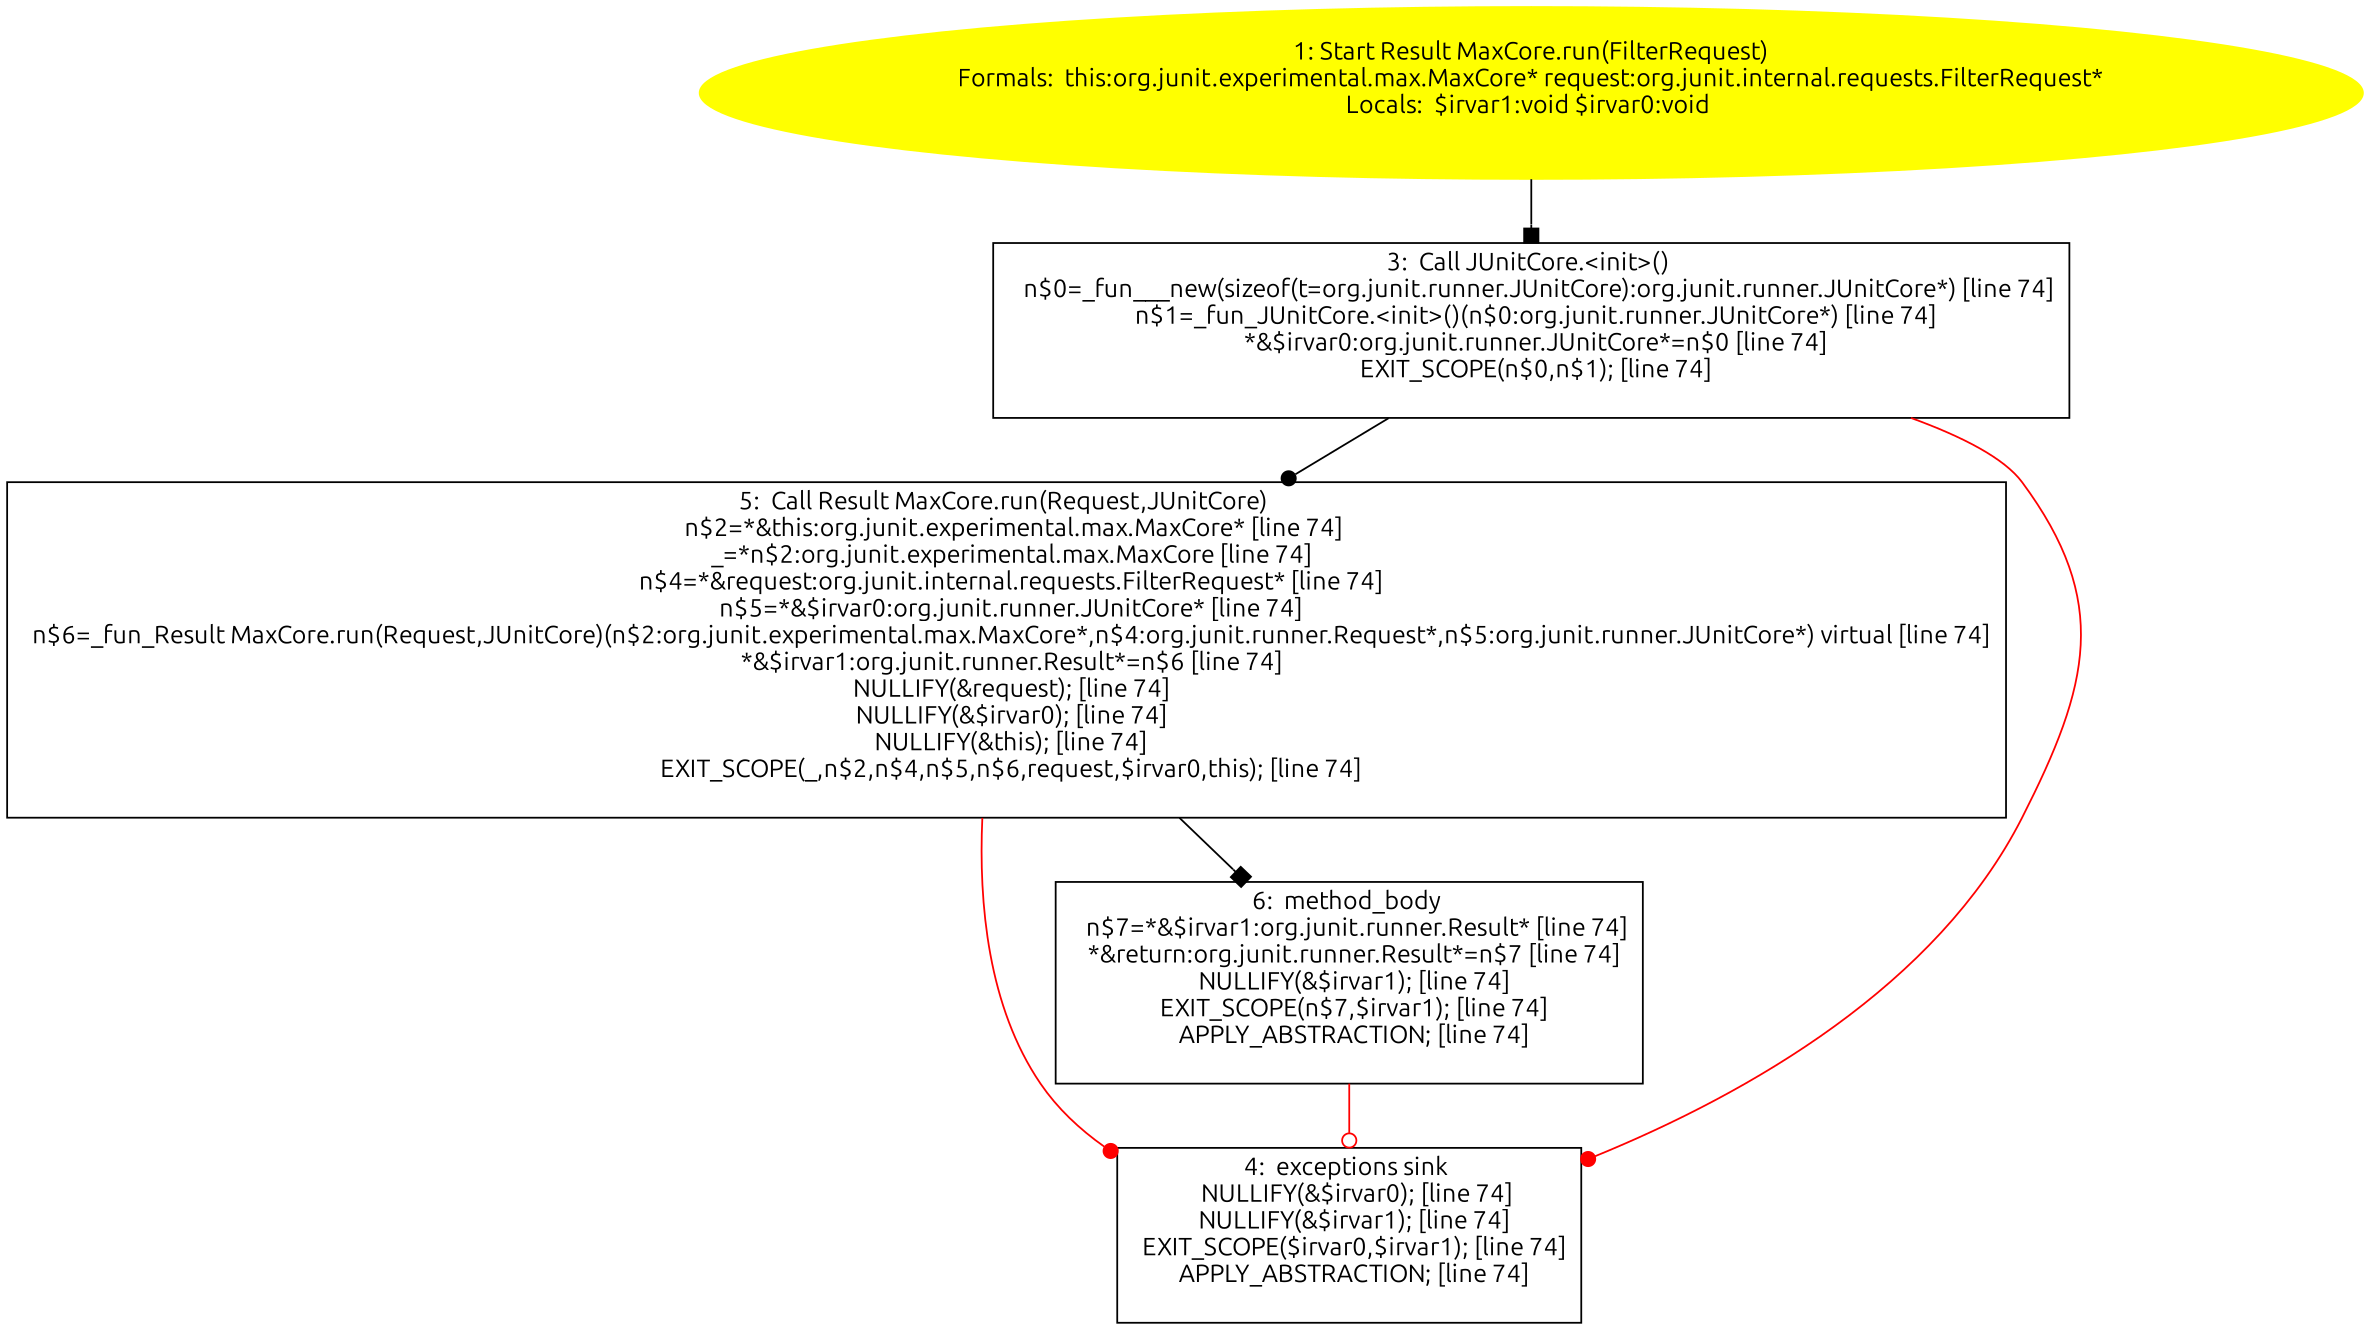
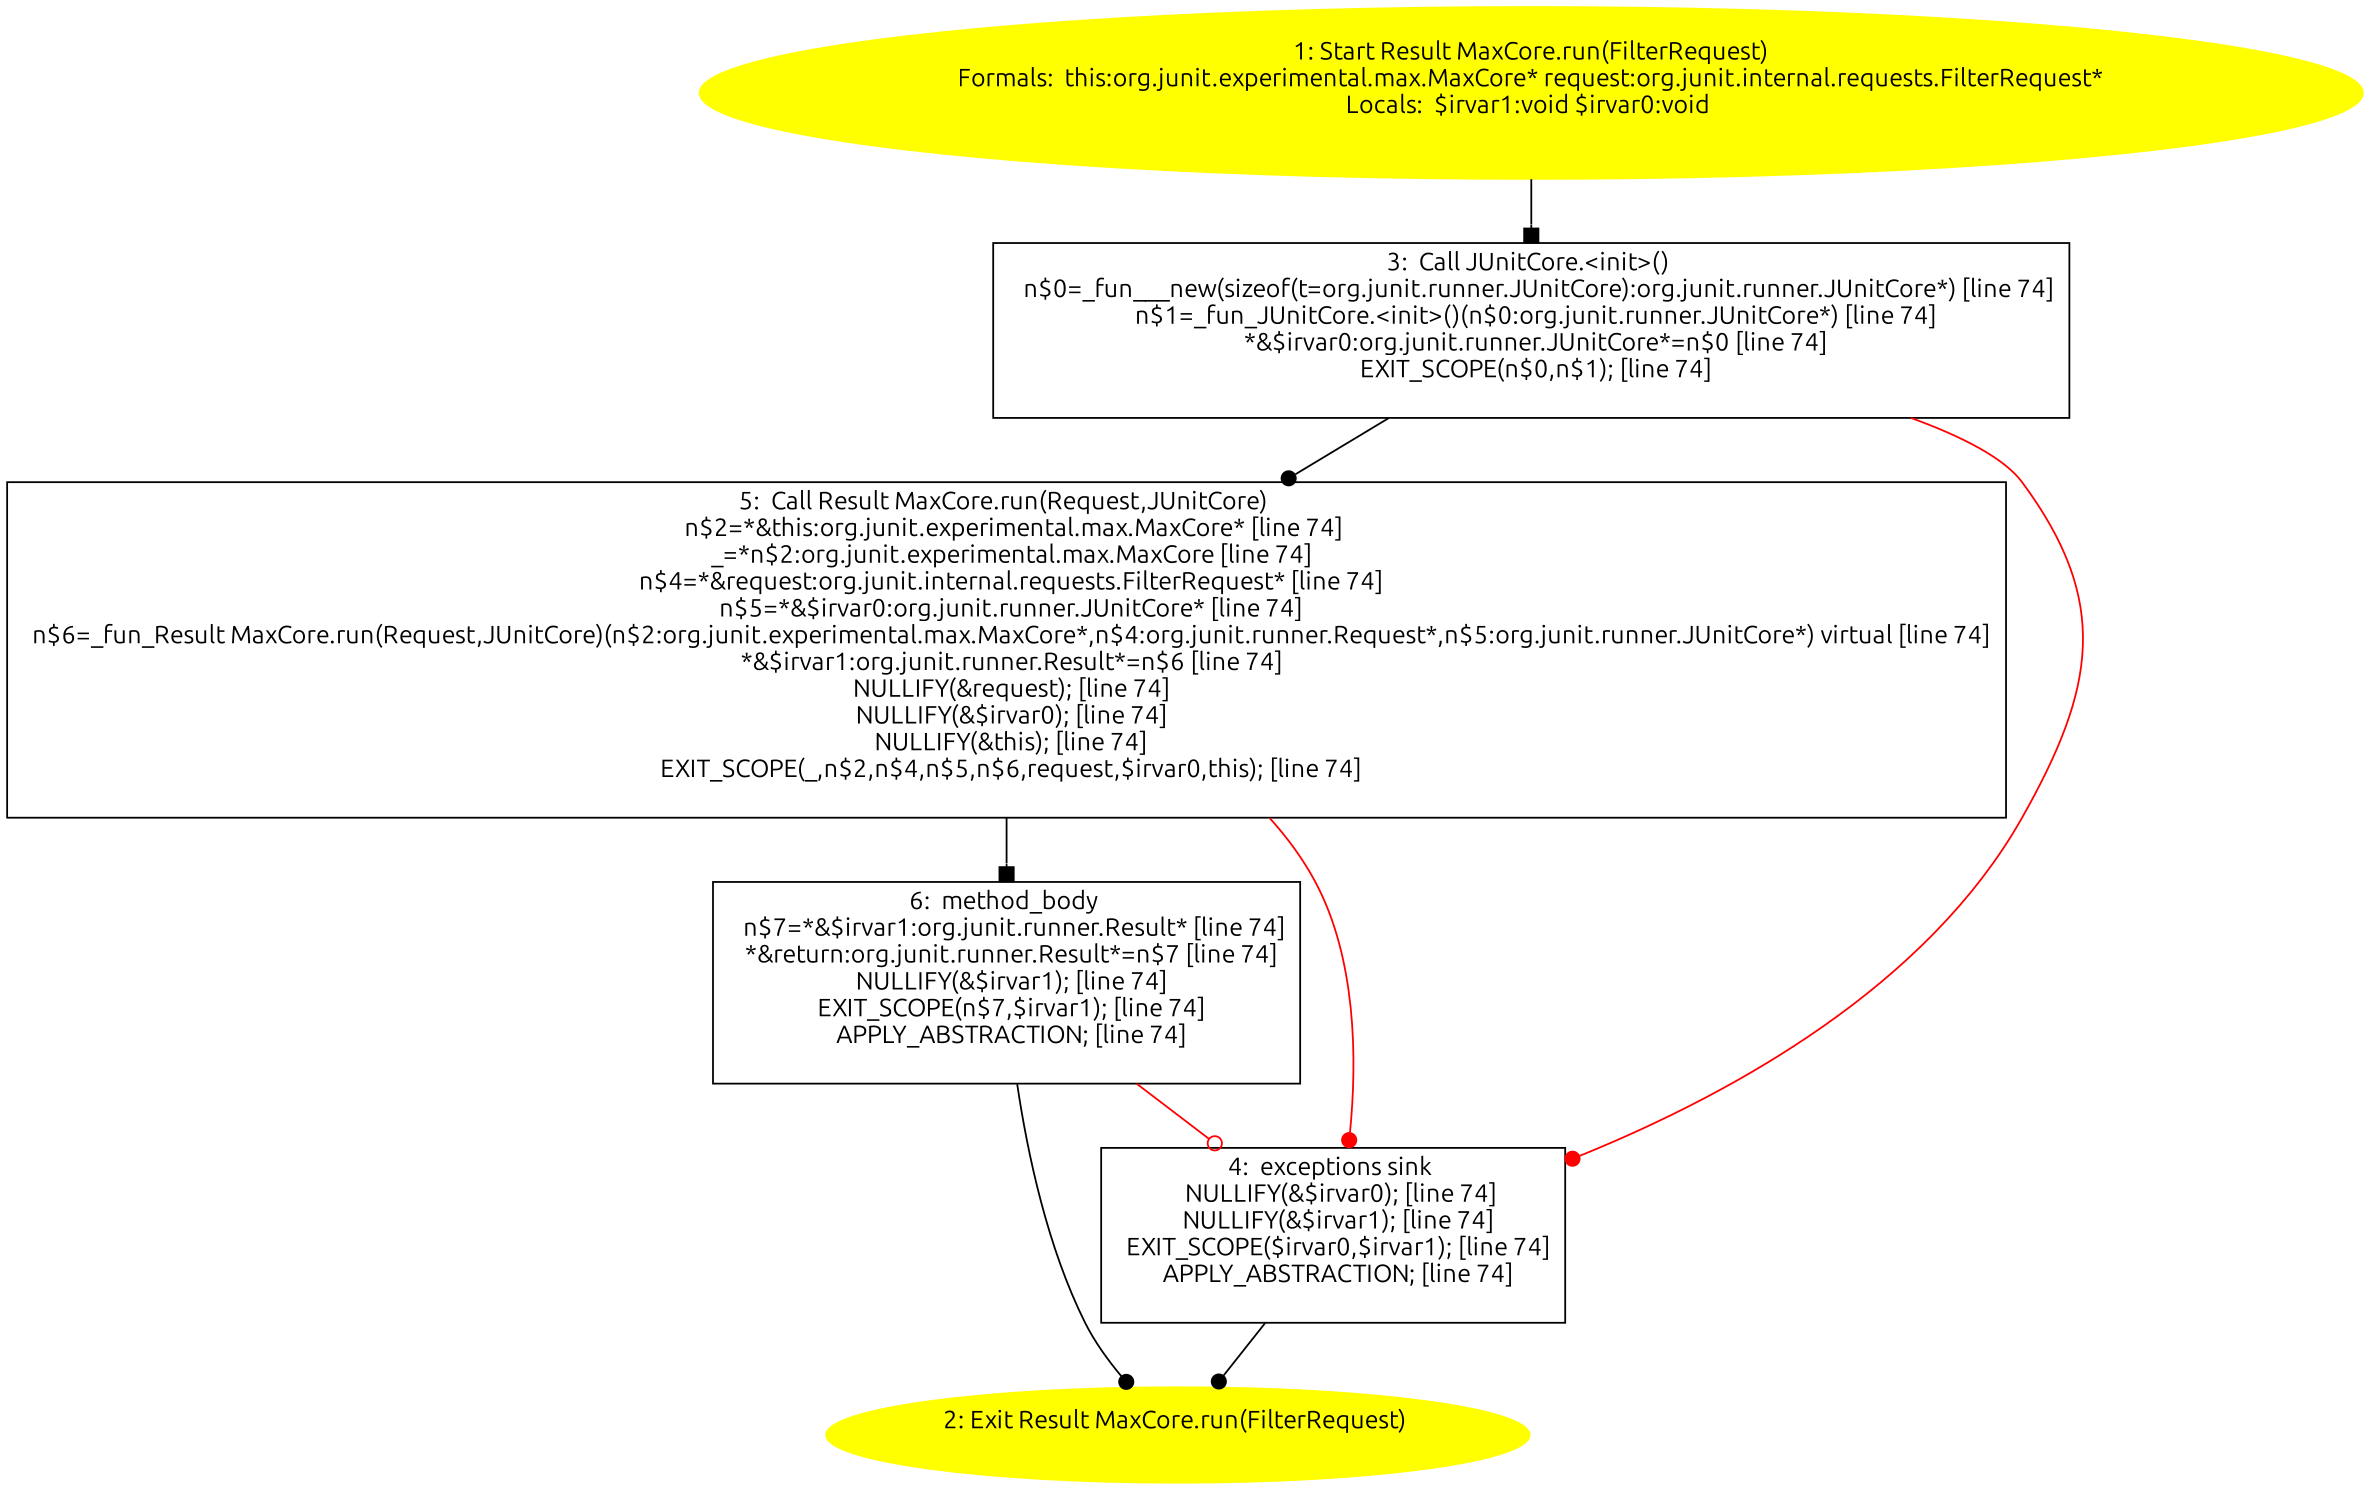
node "2: Exit Result MaxCore.run(FilterRequest)": added
